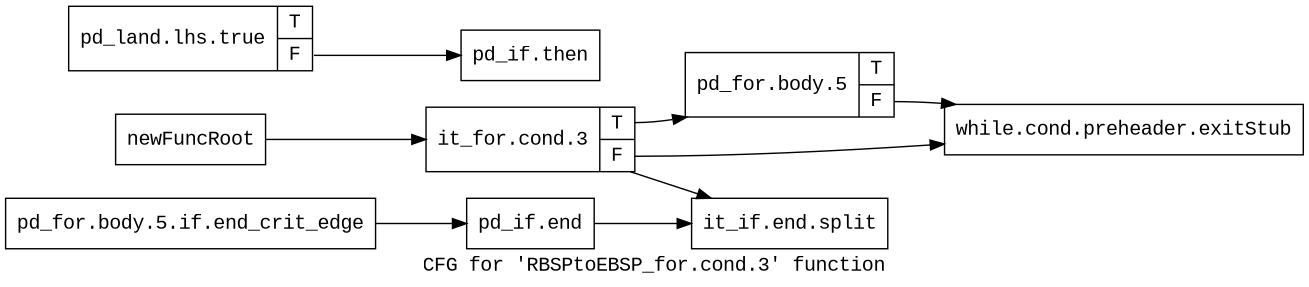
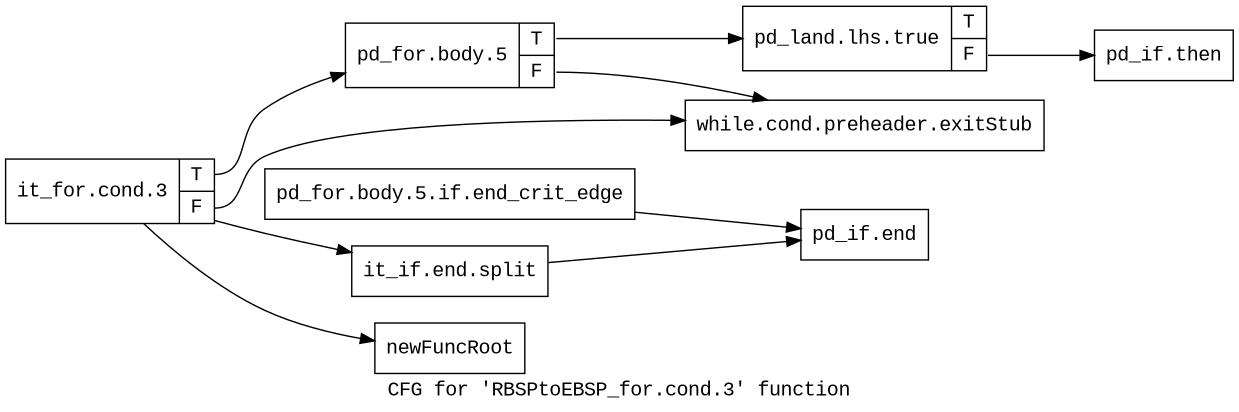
edge "pd_for.body.5" -> "pd_land.lhs.true": added
edge "newFuncRoot" -> "it_for.cond.3": reversed
edge "pd_if.end" -> "it_if.end.split": reversed
